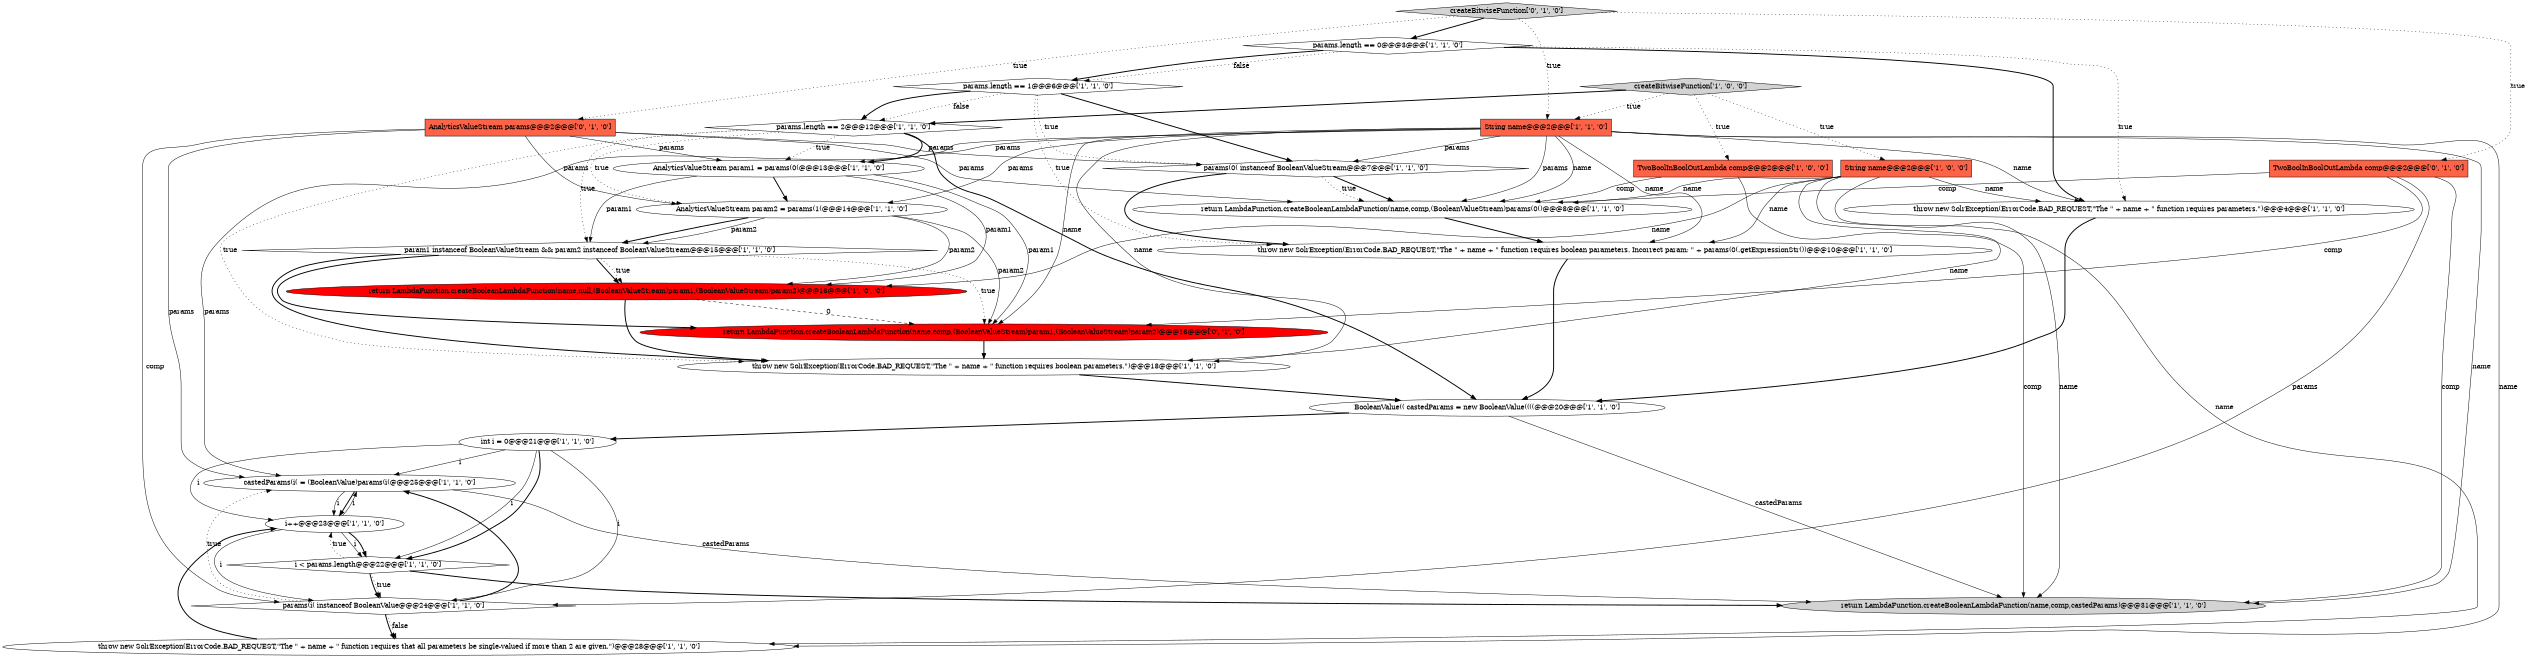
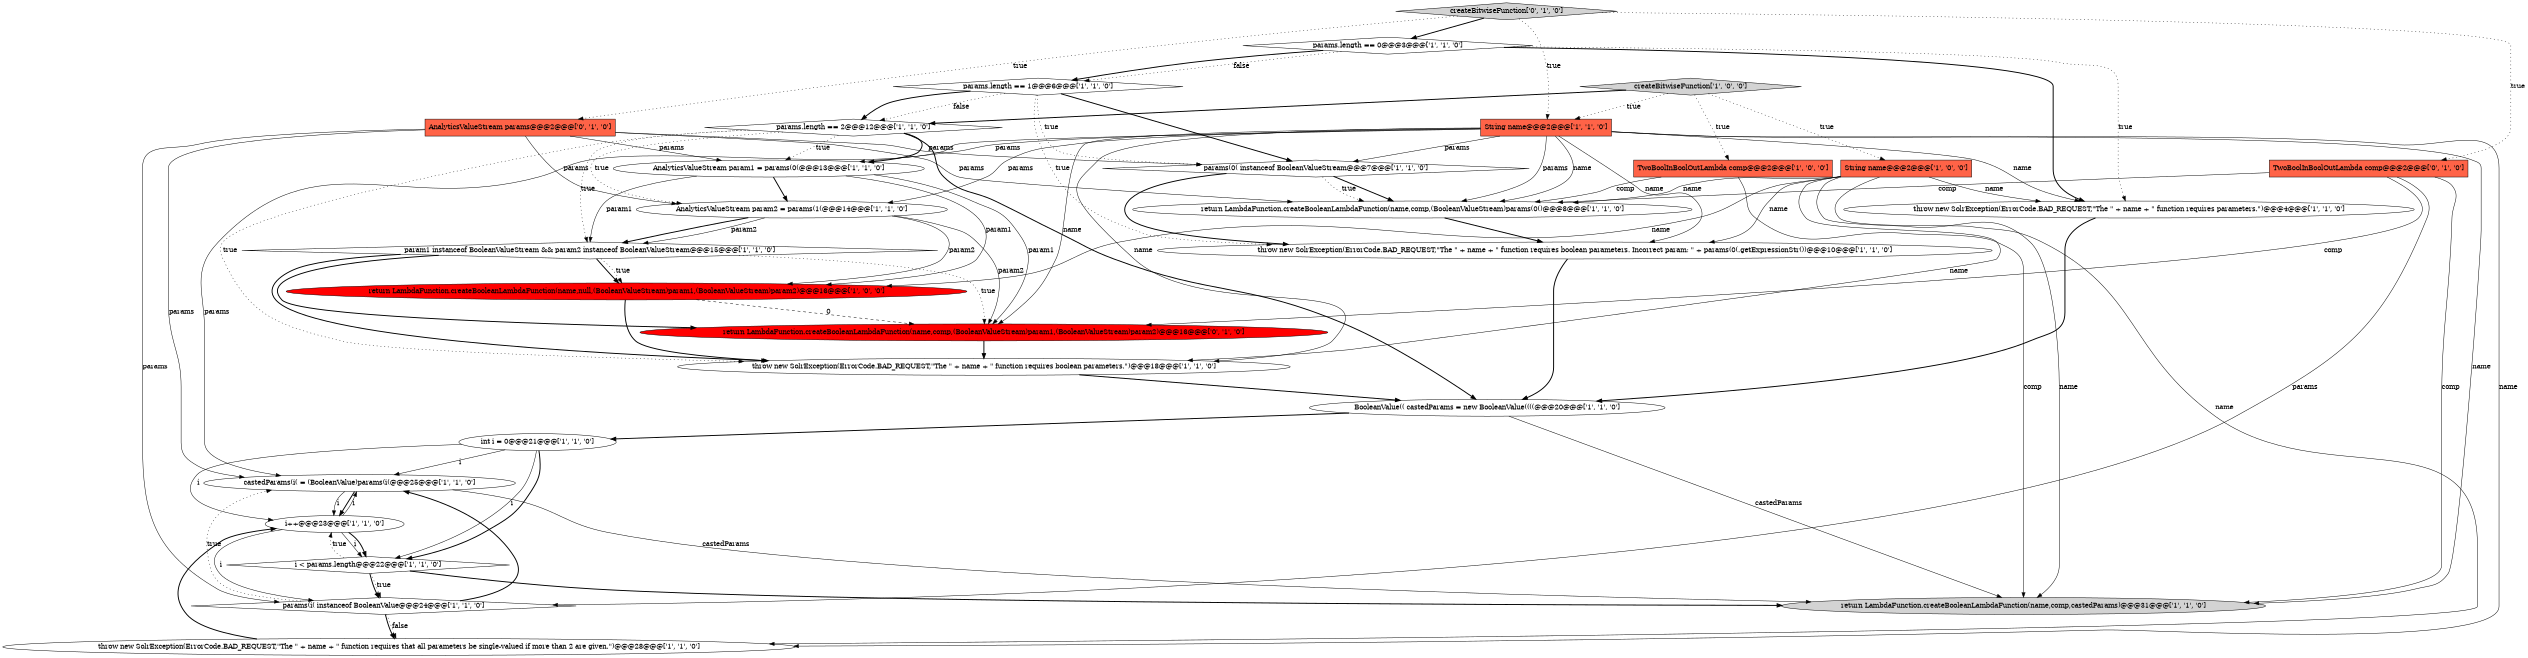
edge "AnalyticsValueStream params@@@2@@@['0', '1', '0']" -> "params(i( instanceof BooleanValue@@@24@@@['1', '1', '0']": label "comp" -> "params"
edge "int i = 0@@@21@@@['1', '1', '0']" -> "params(i( instanceof BooleanValue@@@24@@@['1', '1', '0']": removed, label "i"
